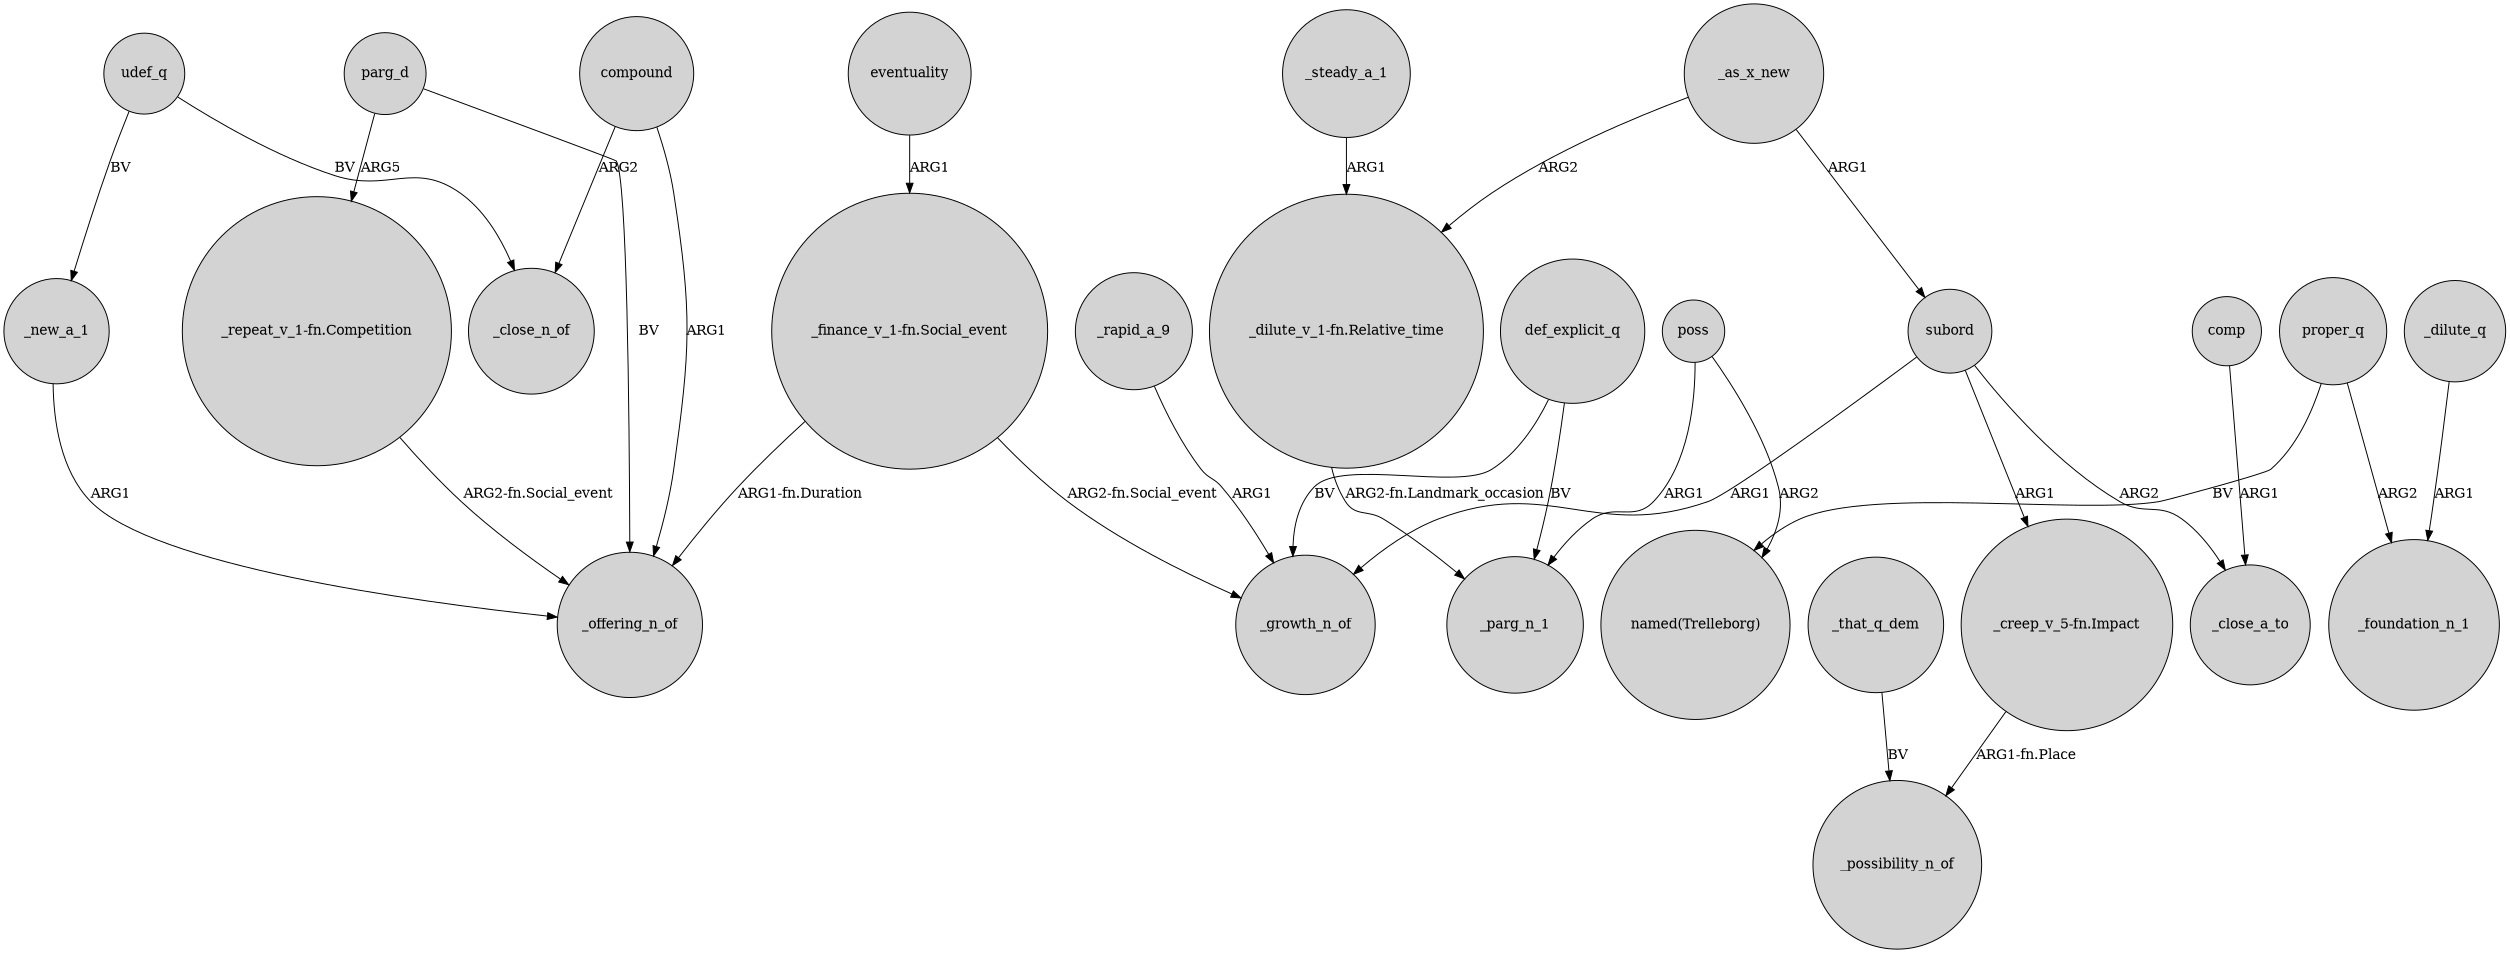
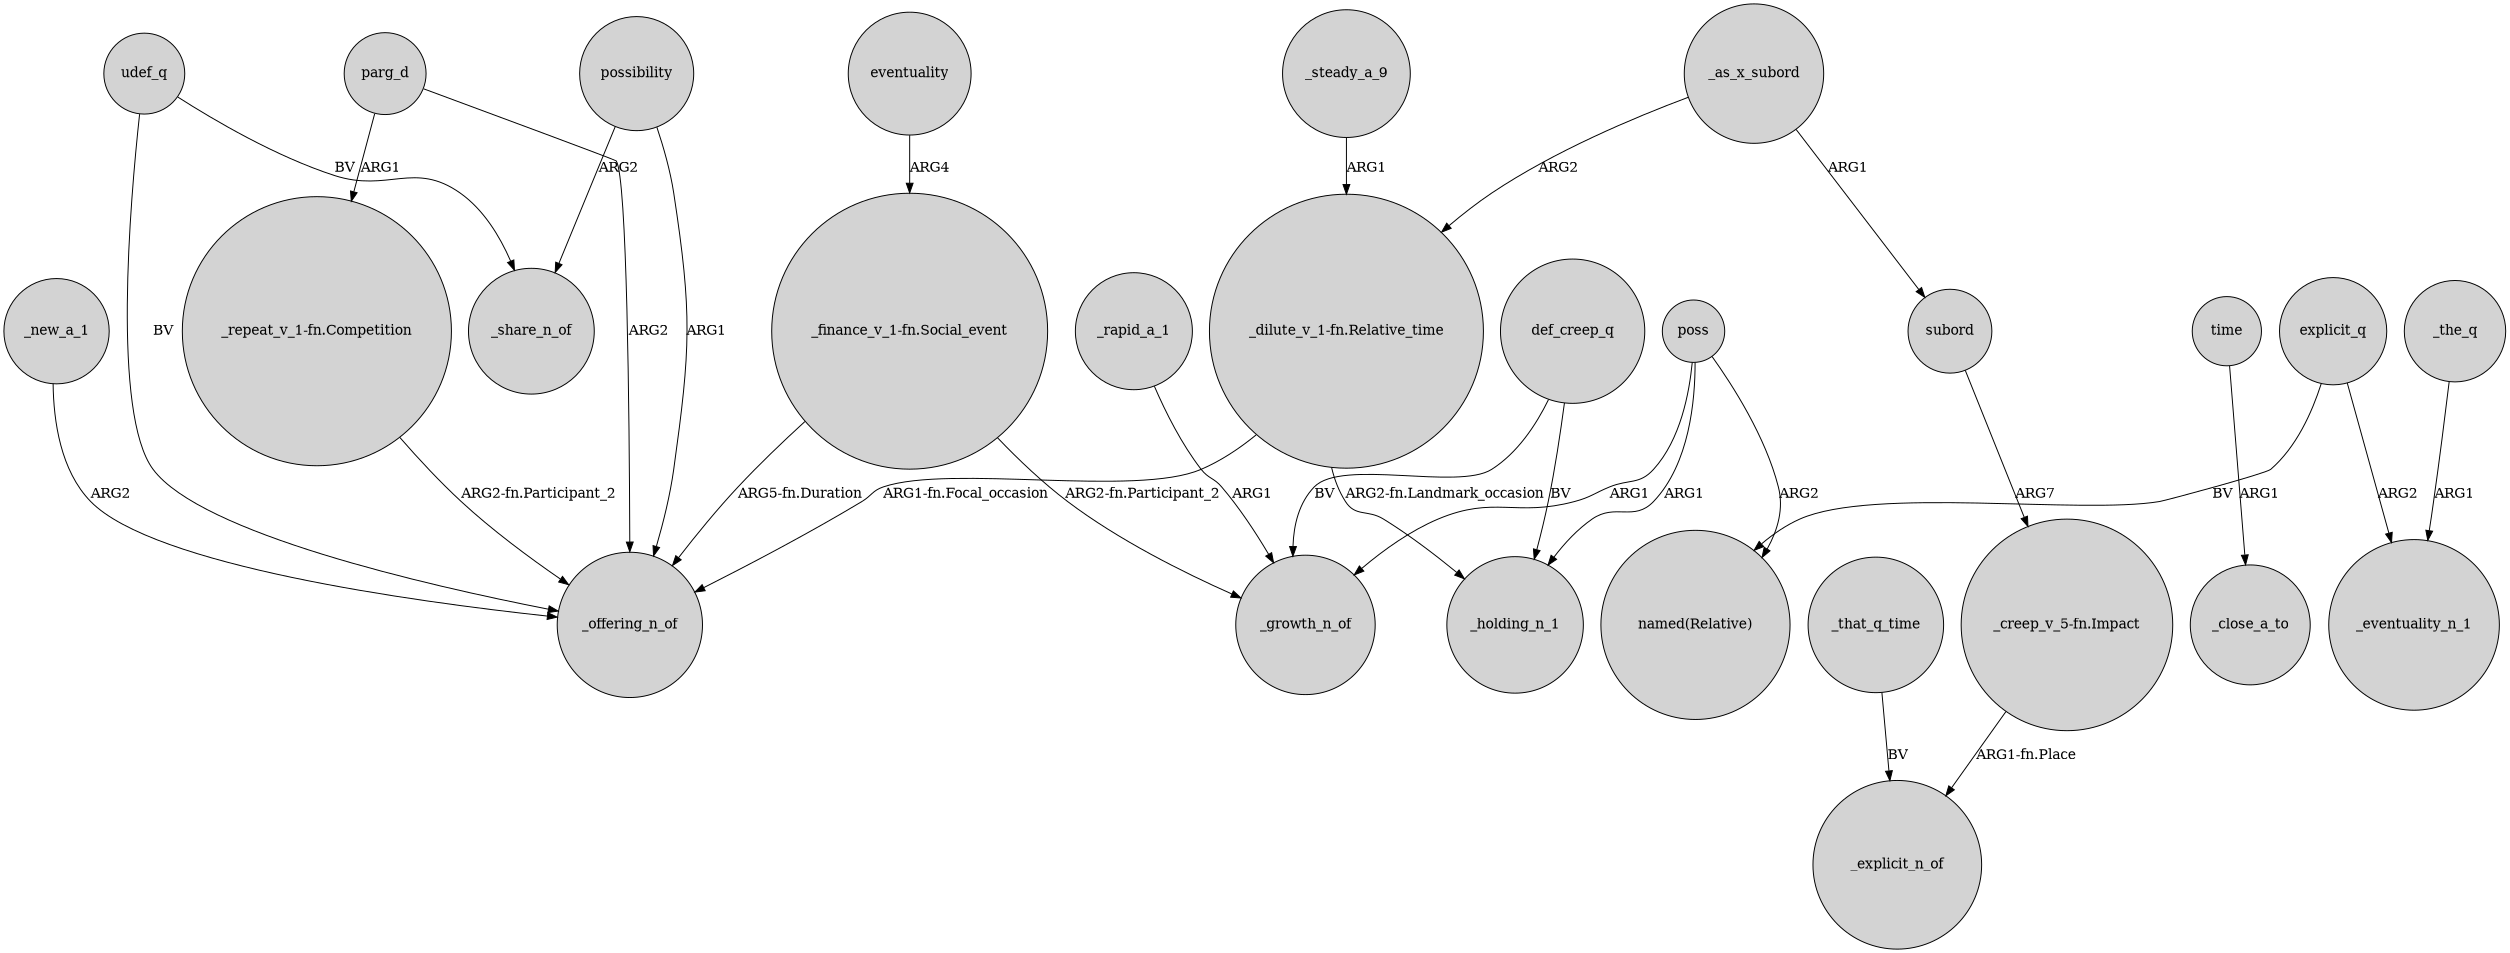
node "compound": label "compound" -> "possibility"
node "_steady_a_1": label "_steady_a_1" -> "_steady_a_9"
node "_as_x_new": label "_as_x_new" -> "_as_x_subord"
edge "parg_d" -> "_repeat_v_1-fn.Competition": label "ARG5" -> "ARG1"
edge "eventuality" -> "_finance_v_1-fn.Social_event": label "ARG1" -> "ARG4"
edge "udef_q" -> "_new_a_1": now "udef_q" -> "_offering_n_of"
node "_close_n_of": label "_close_n_of" -> "_share_n_of"
edge "parg_d" -> "_offering_n_of": label "BV" -> "ARG2"
node "_rapid_a_9": label "_rapid_a_9" -> "_rapid_a_1"
node "def_explicit_q": label "def_explicit_q" -> "def_creep_q"
node "comp": label "comp" -> "time"
node "proper_q": label "proper_q" -> "explicit_q"
node "_dilute_q": label "_dilute_q" -> "_the_q"
edge "_dilute_v_1-fn.Relative_time" -> "_offering_n_of": added, label "ARG1-fn.Focal_occasion"
edge "subord" -> "_close_a_to": removed, label "ARG2"
edge "_new_a_1" -> "_offering_n_of": label "ARG1" -> "ARG2"
edge "_repeat_v_1-fn.Competition" -> "_offering_n_of": label "ARG2-fn.Social_event" -> "ARG2-fn.Participant_2"
edge "_finance_v_1-fn.Social_event" -> "_offering_n_of": label "ARG1-fn.Duration" -> "ARG5-fn.Duration"
edge "_finance_v_1-fn.Social_event" -> "_growth_n_of": label "ARG2-fn.Social_event" -> "ARG2-fn.Participant_2"
edge "subord" -> "_creep_v_5-fn.Impact": label "ARG1" -> "ARG7"
edge "subord" -> "_growth_n_of": now "poss" -> "_growth_n_of"
node "_parg_n_1": label "_parg_n_1" -> "_holding_n_1"
node "named(Trelleborg)": label "named(Trelleborg)" -> "named(Relative)"
node "_that_q_dem": label "_that_q_dem" -> "_that_q_time"
node "_foundation_n_1": label "_foundation_n_1" -> "_eventuality_n_1"
node "_possibility_n_of": label "_possibility_n_of" -> "_explicit_n_of"
